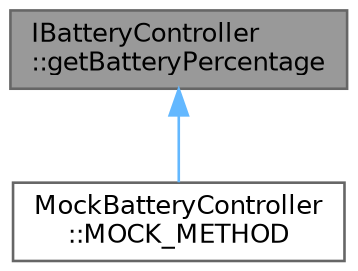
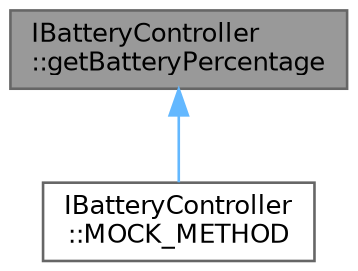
node "MockBatteryController ::MOCK_METHOD": label "MockBatteryController ::MOCK_METHOD" -> "IBatteryController ::MOCK_METHOD"
